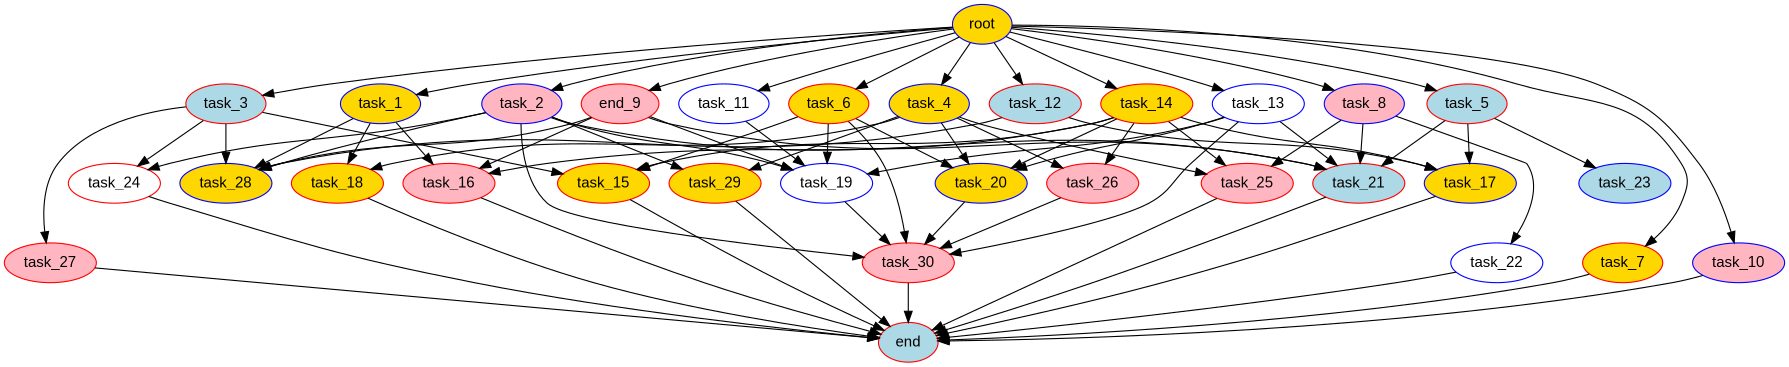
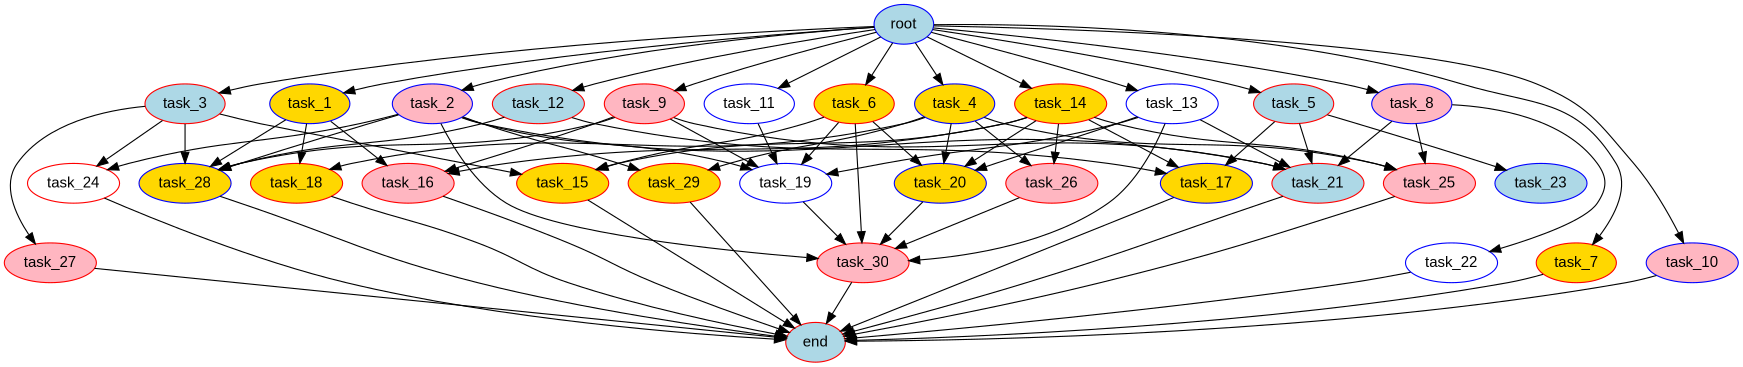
node "root": fillcolor gold -> lightblue
node "end_9": label "end_9" -> "task_9"
edge "task_28" -> "end": added
